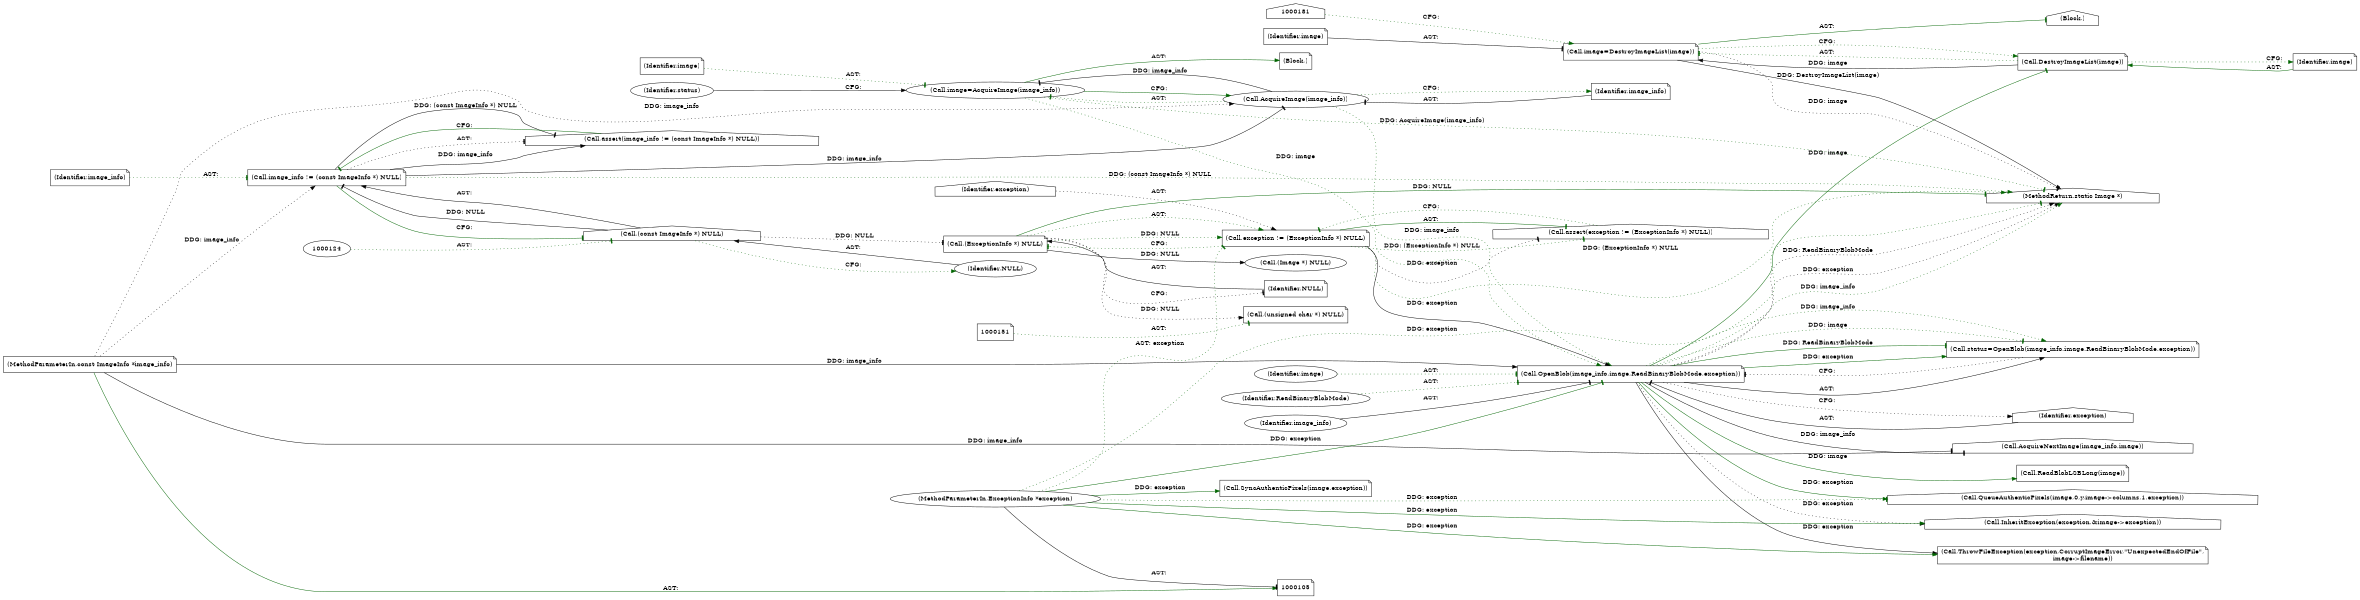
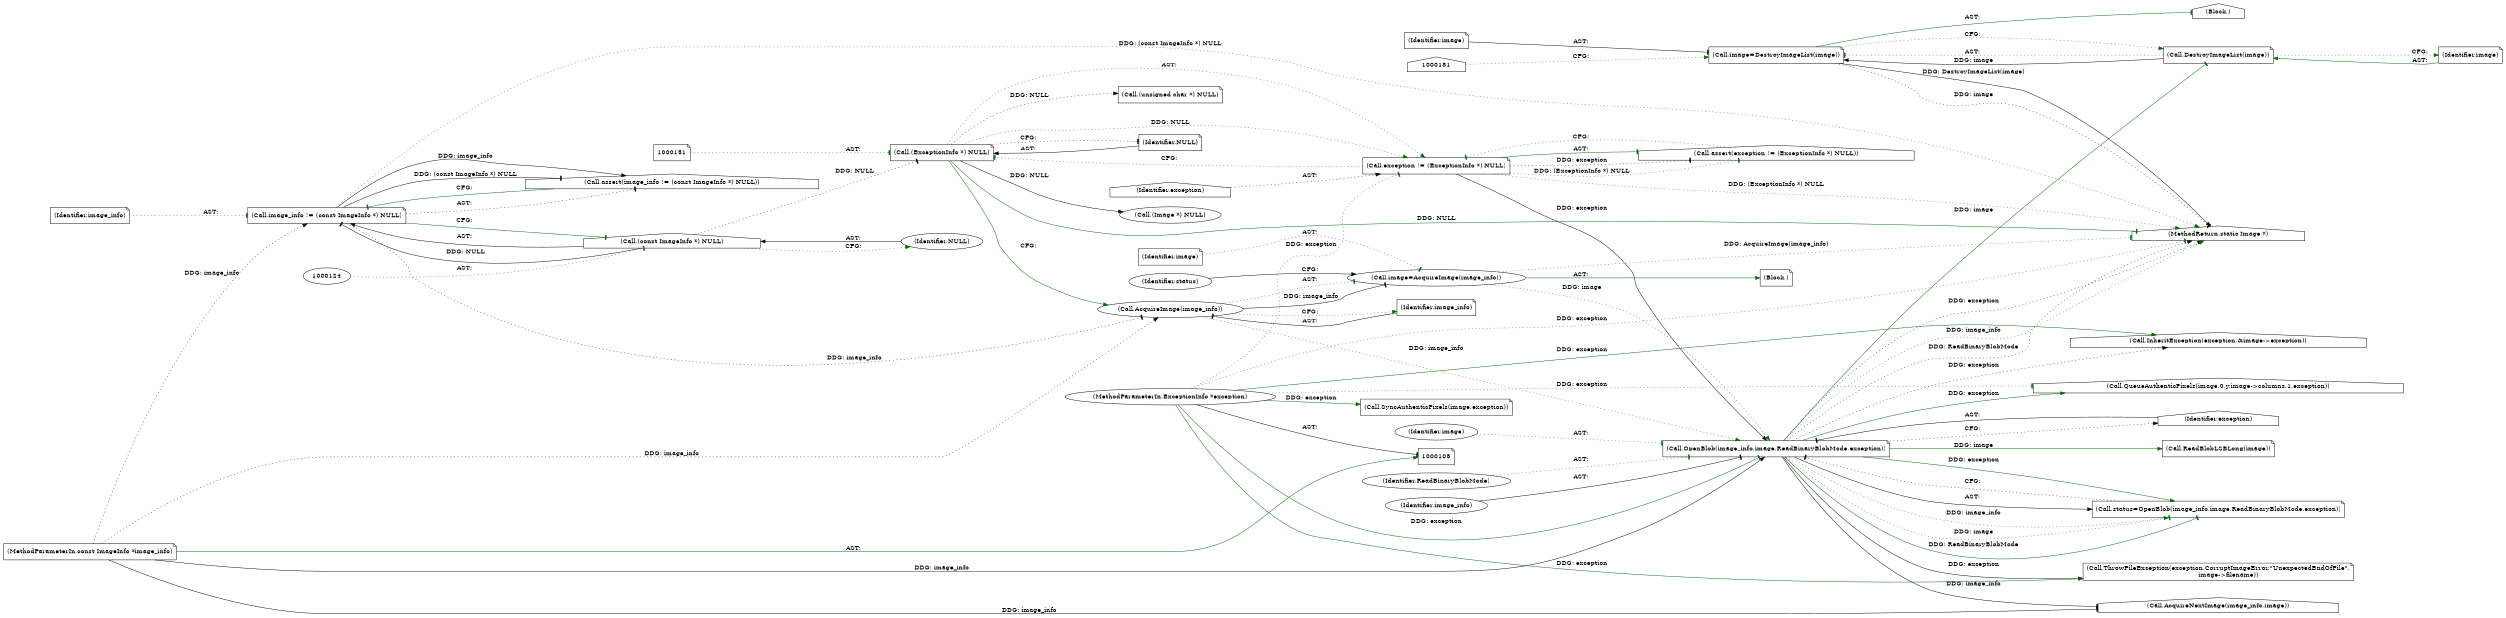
edge "(Call,image=AcquireImage(image_info))" -> "(Call,AcquireImage(image_info))": now "(Call,(ExceptionInfo *) NULL)" -> "(Call,AcquireImage(image_info))"
edge "(Call,image_info != (const ImageInfo *) NULL)" -> "(Call,AcquireImage(image_info))": style solid -> dotted
edge "1000151" -> "(Call,(unsigned char *) NULL)": now "1000151" -> "(Call,(ExceptionInfo *) NULL)"
edge "(MethodParameterIn,ExceptionInfo *exception)" -> "(Call,exception != (ExceptionInfo *) NULL)": label "AST: exception" -> "DDG: exception"
